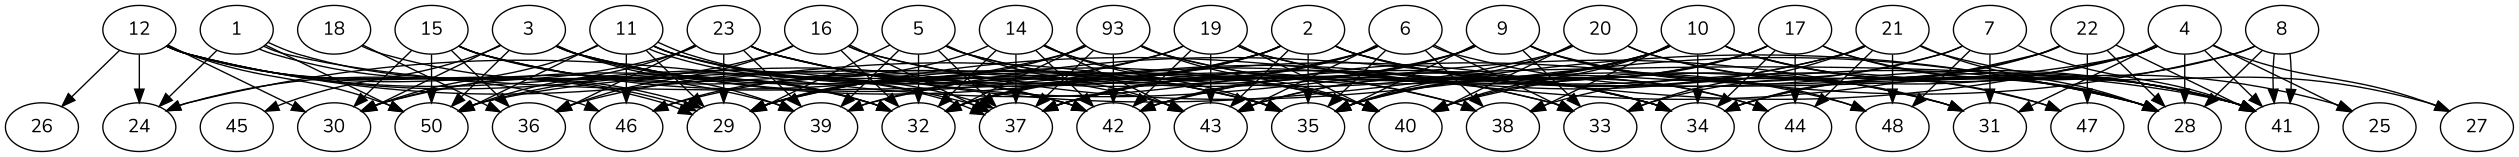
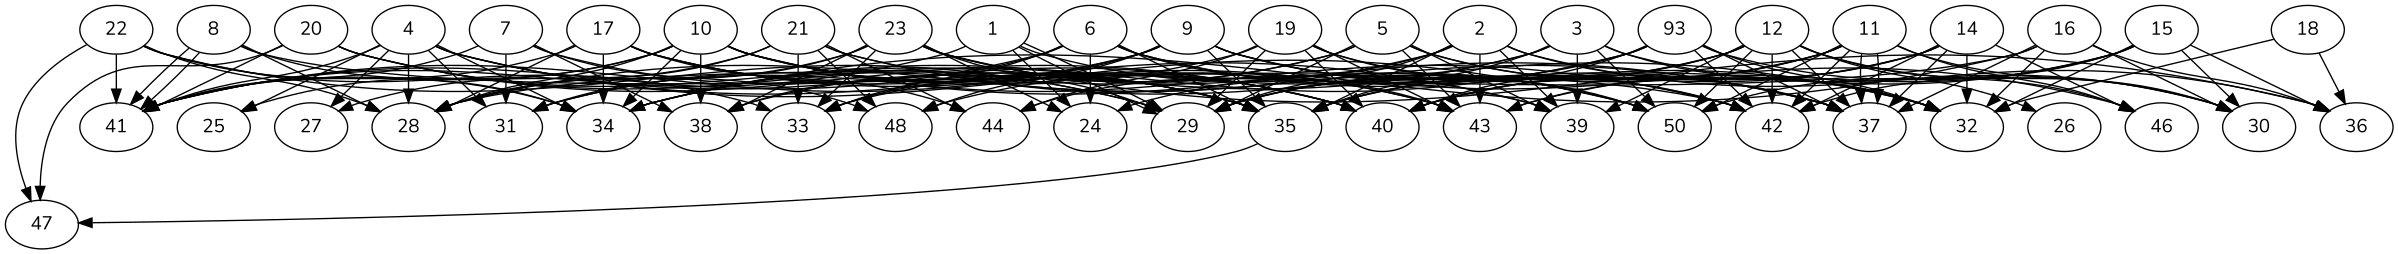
edge "2" -> "47": now "35" -> "47"
node "45": removed
